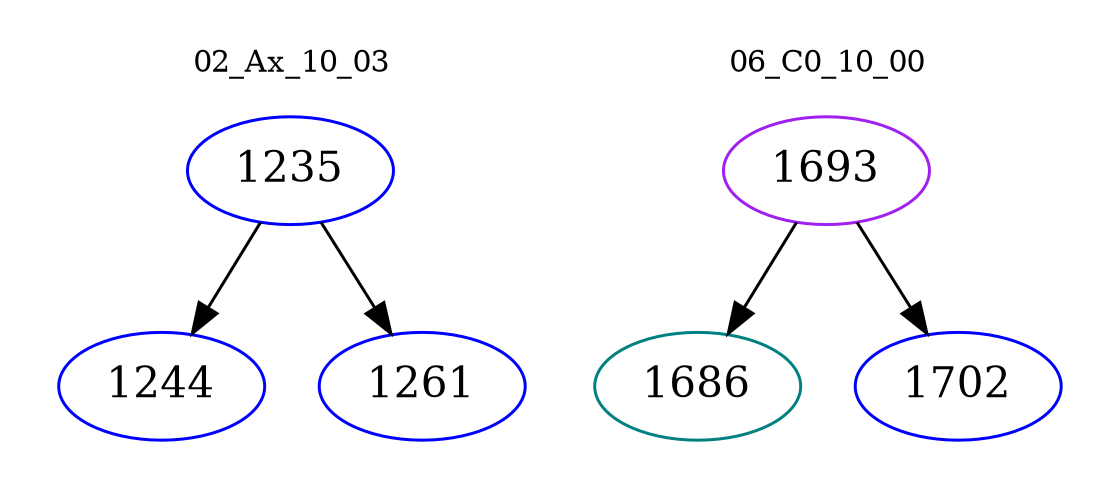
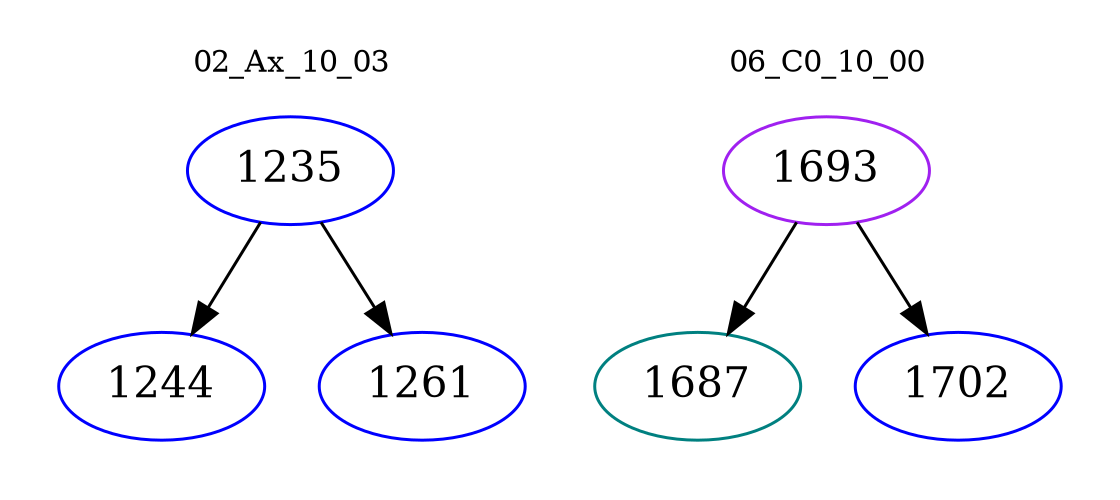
node "1686": label "1686" -> "1687"
